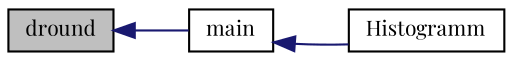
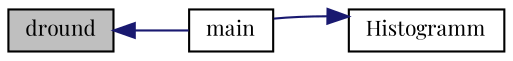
edge "Histogramm" -> "main": reversed
